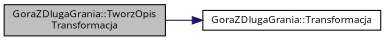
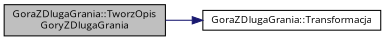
node "GoraZDlugaGrania::TworzOpis Transformacja": label "GoraZDlugaGrania::TworzOpis Transformacja" -> "GoraZDlugaGrania::TworzOpis GoryZDlugaGrania"
